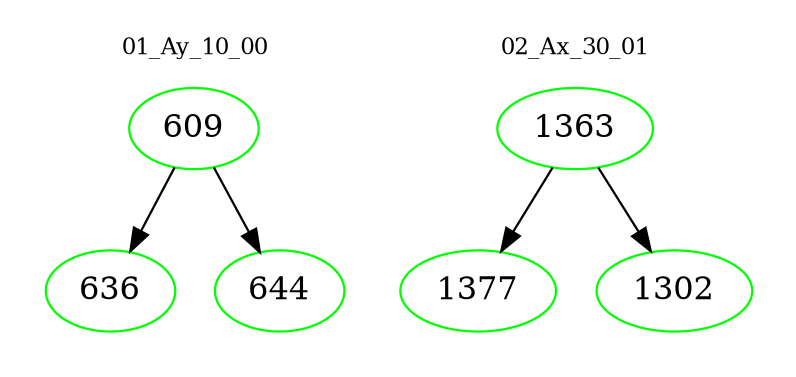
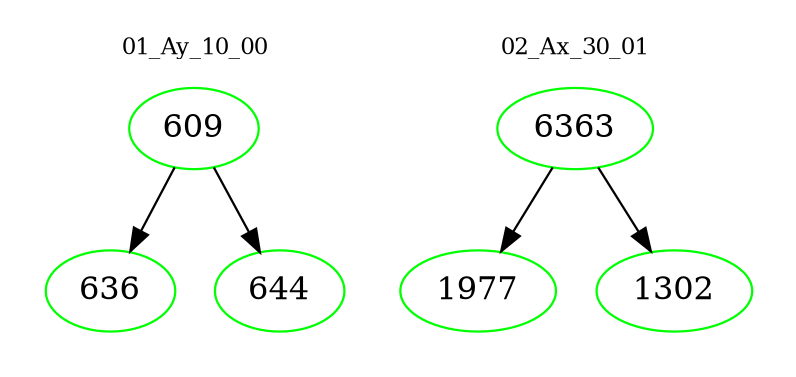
node "1363": label "1363" -> "6363"
node "1377": label "1377" -> "1977"
